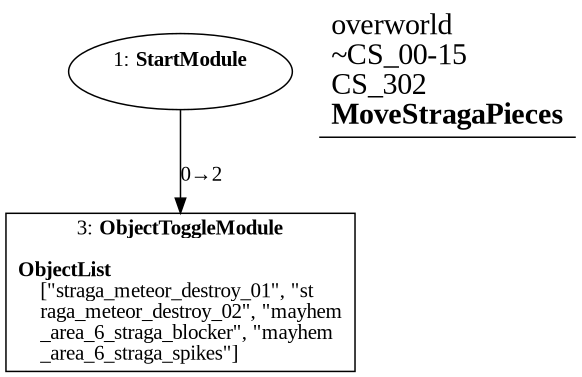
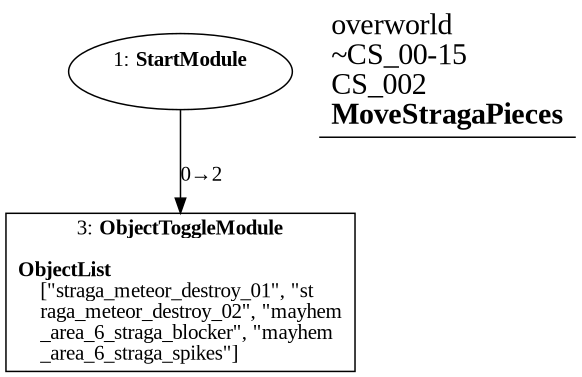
node "overworld": text "CS_302" -> "CS_002"
